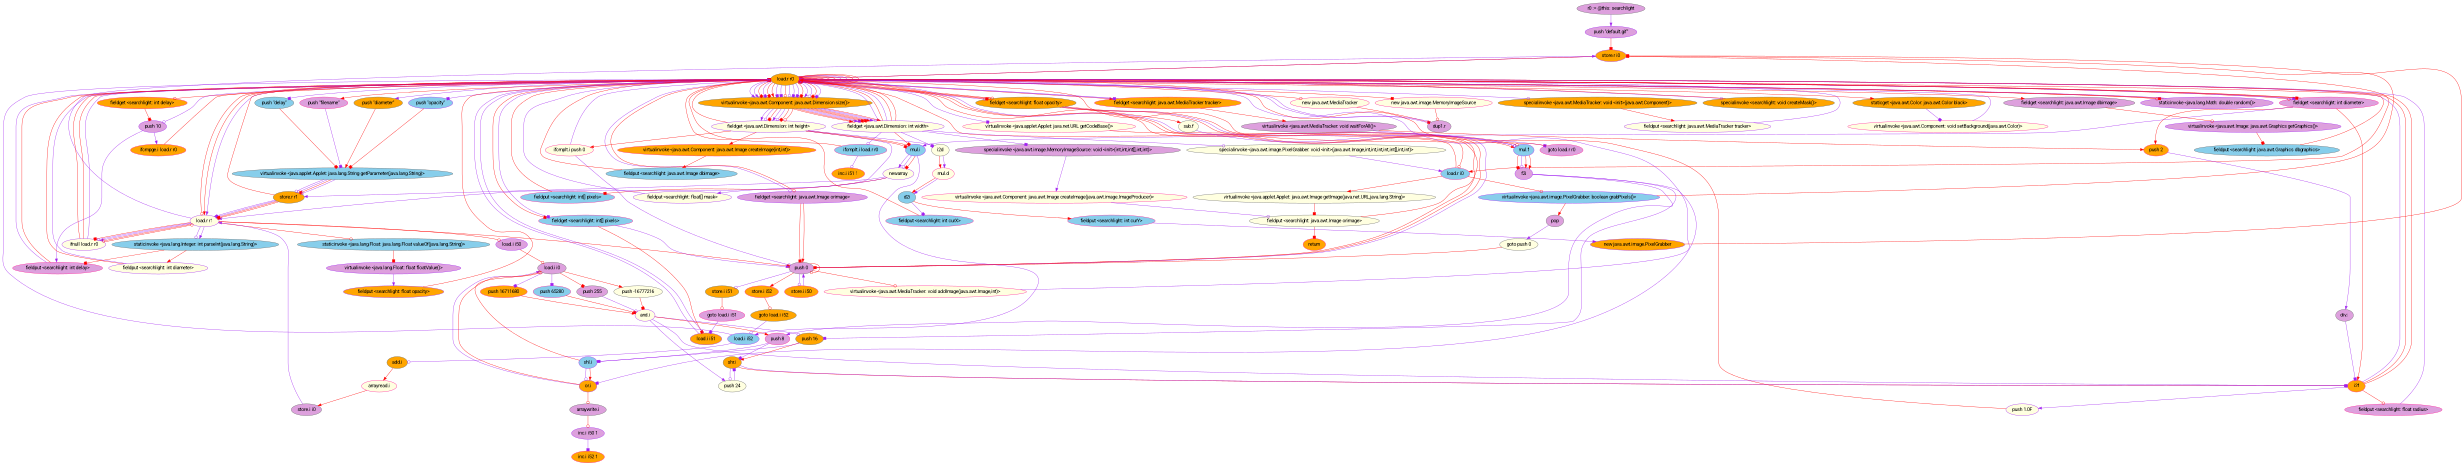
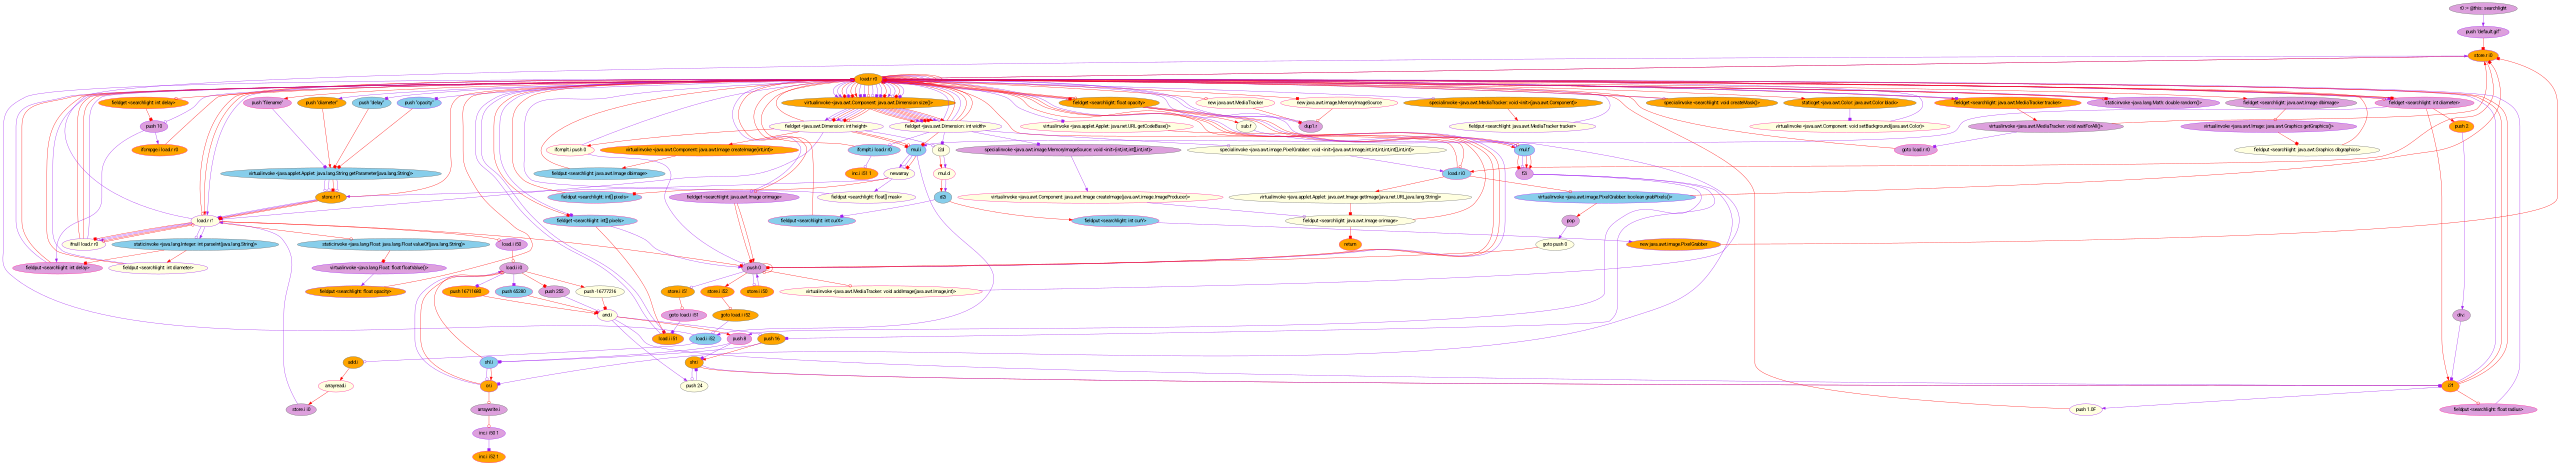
edge "virtualinvoke <java.awt.MediaTracker: void waitForAll()>" -> "push 2": now "virtualinvoke <java.awt.MediaTracker: void waitForAll()>" -> "store.r i0"
node "fieldput <searchlight: java.awt.Graphics dbgraphics>": fillcolor skyblue -> lightyellow
